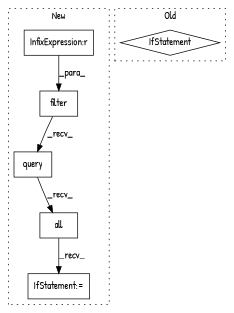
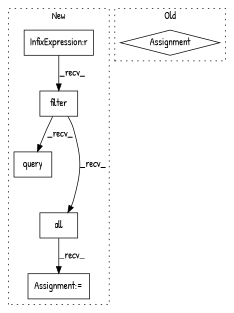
node "IfStatement": label "IfStatement" -> "Assignment"
edge "InfixExpression:r" -> "filter": label "_para_" -> "_recv_"
edge "query" -> "all": now "filter" -> "all"
node "IfStatement:=": label "IfStatement:=" -> "Assignment:="
